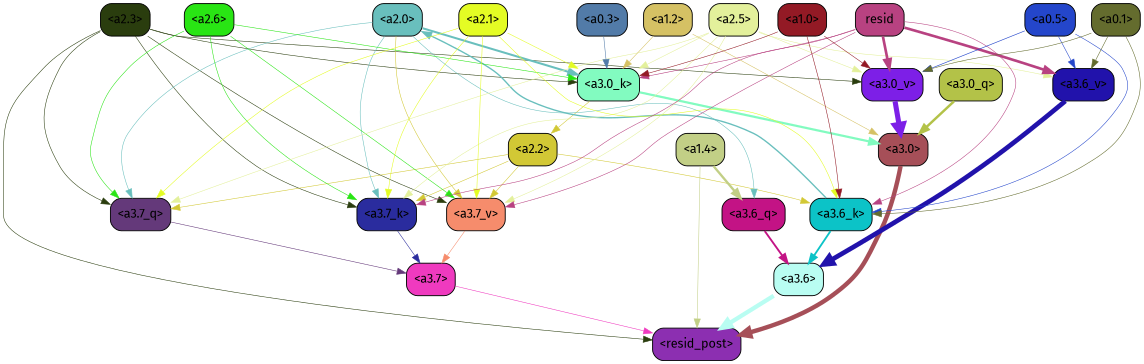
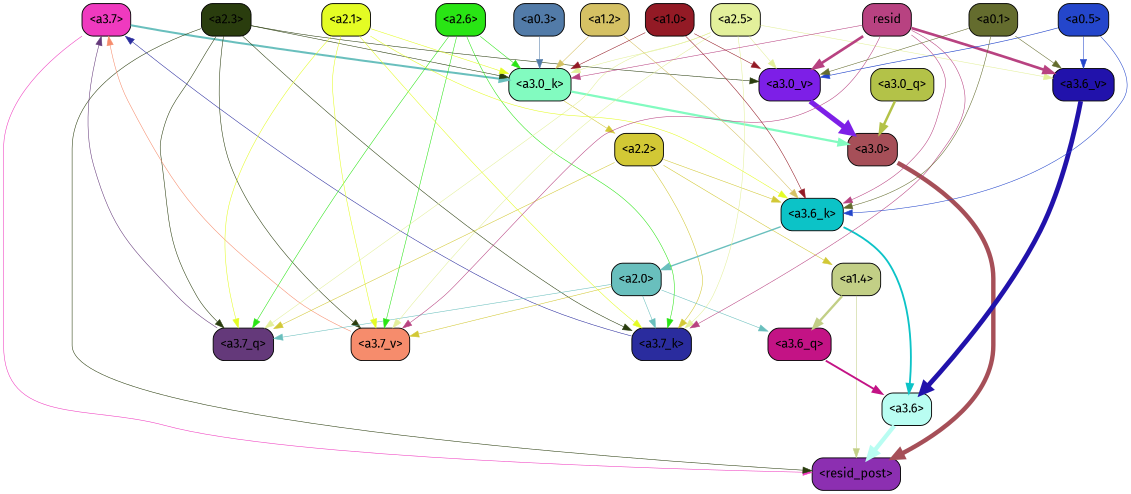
edge "<a2.0>" -> "<a3.0_k>": now "<a3.7>" -> "<a3.0_k>"
edge "<a1.2>" -> "<a3.0>": now "<a1.2>" -> "<a3.6_k>"
edge "<a2.2>" -> "<a3.7_v>": now "<a2.2>" -> "<a1.4>"
